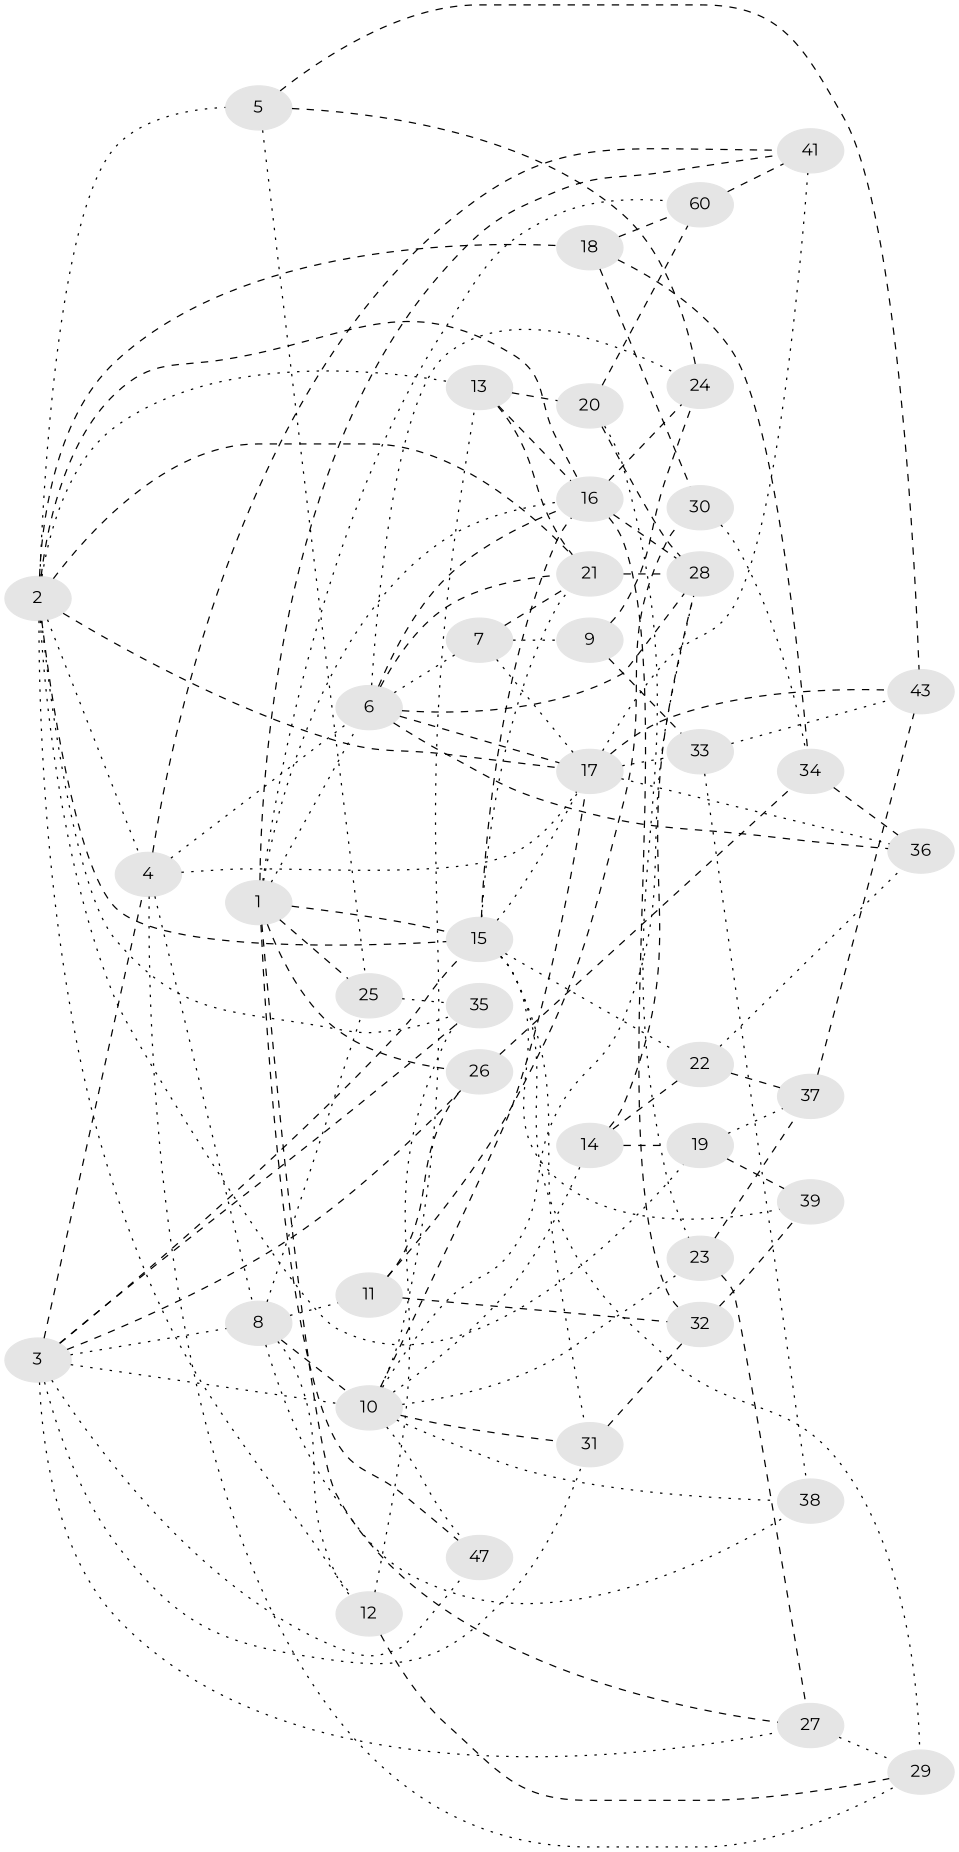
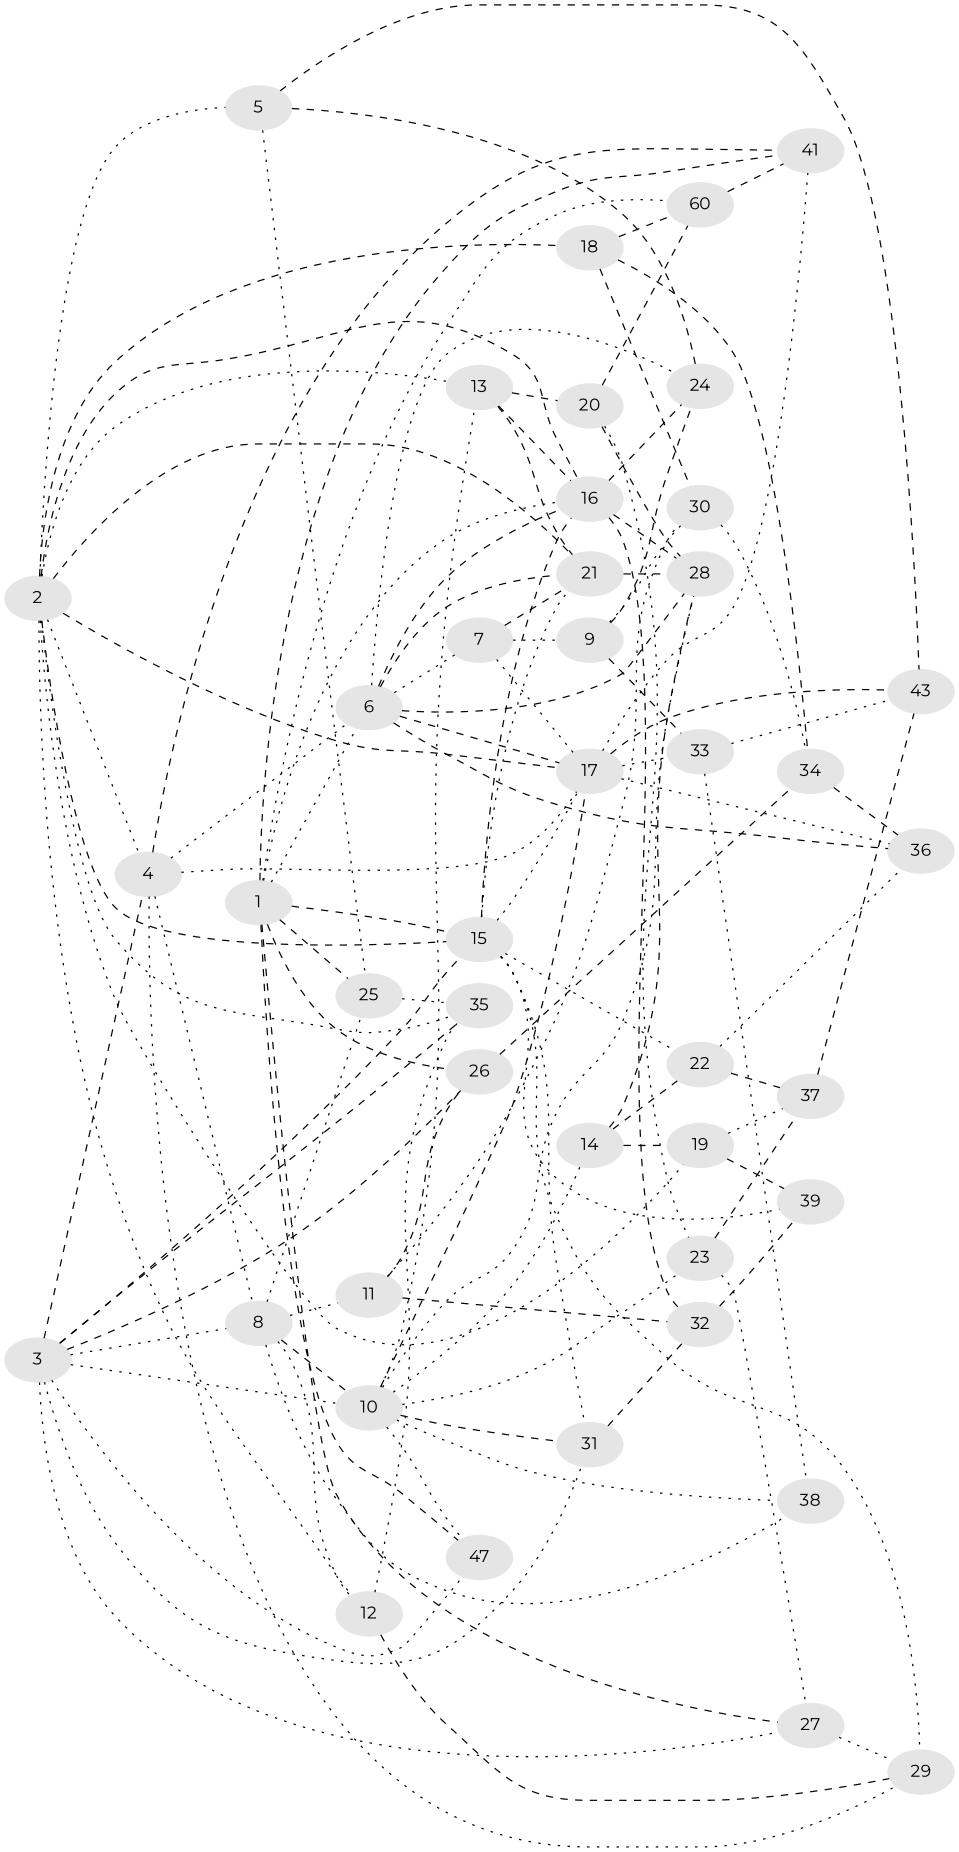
edge "30" -- "9": added
edge "30" -- "11": style dashed -> dotted
edge "23" -- "27": style dashed -> dotted
